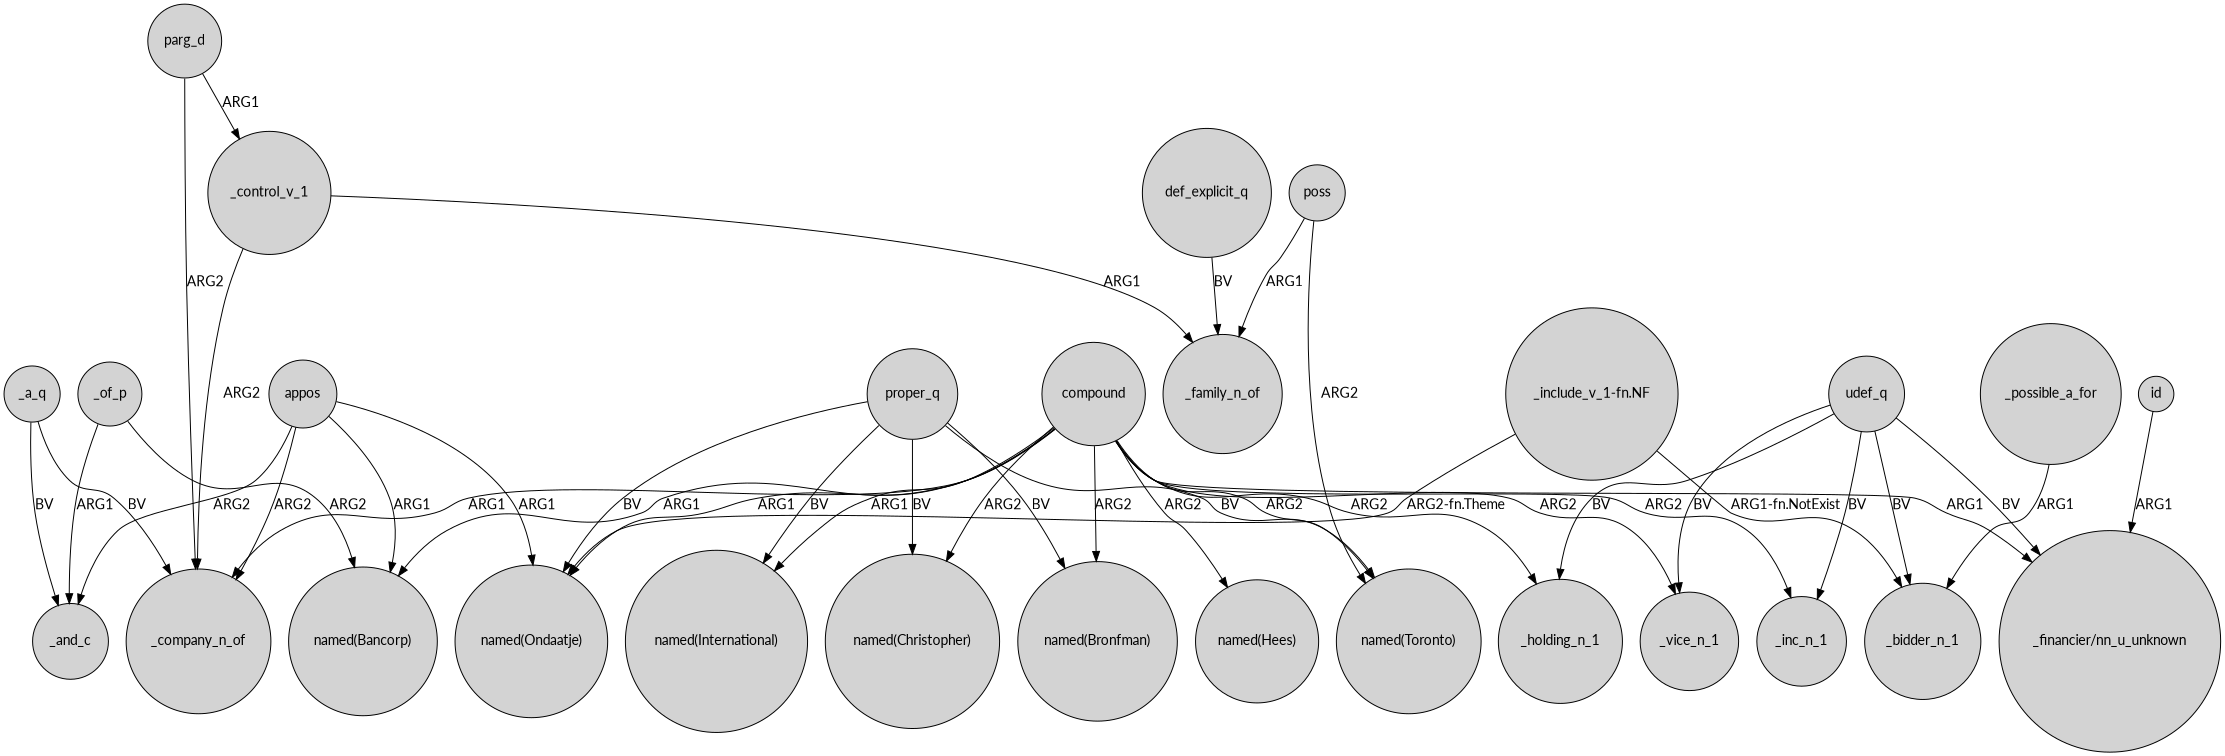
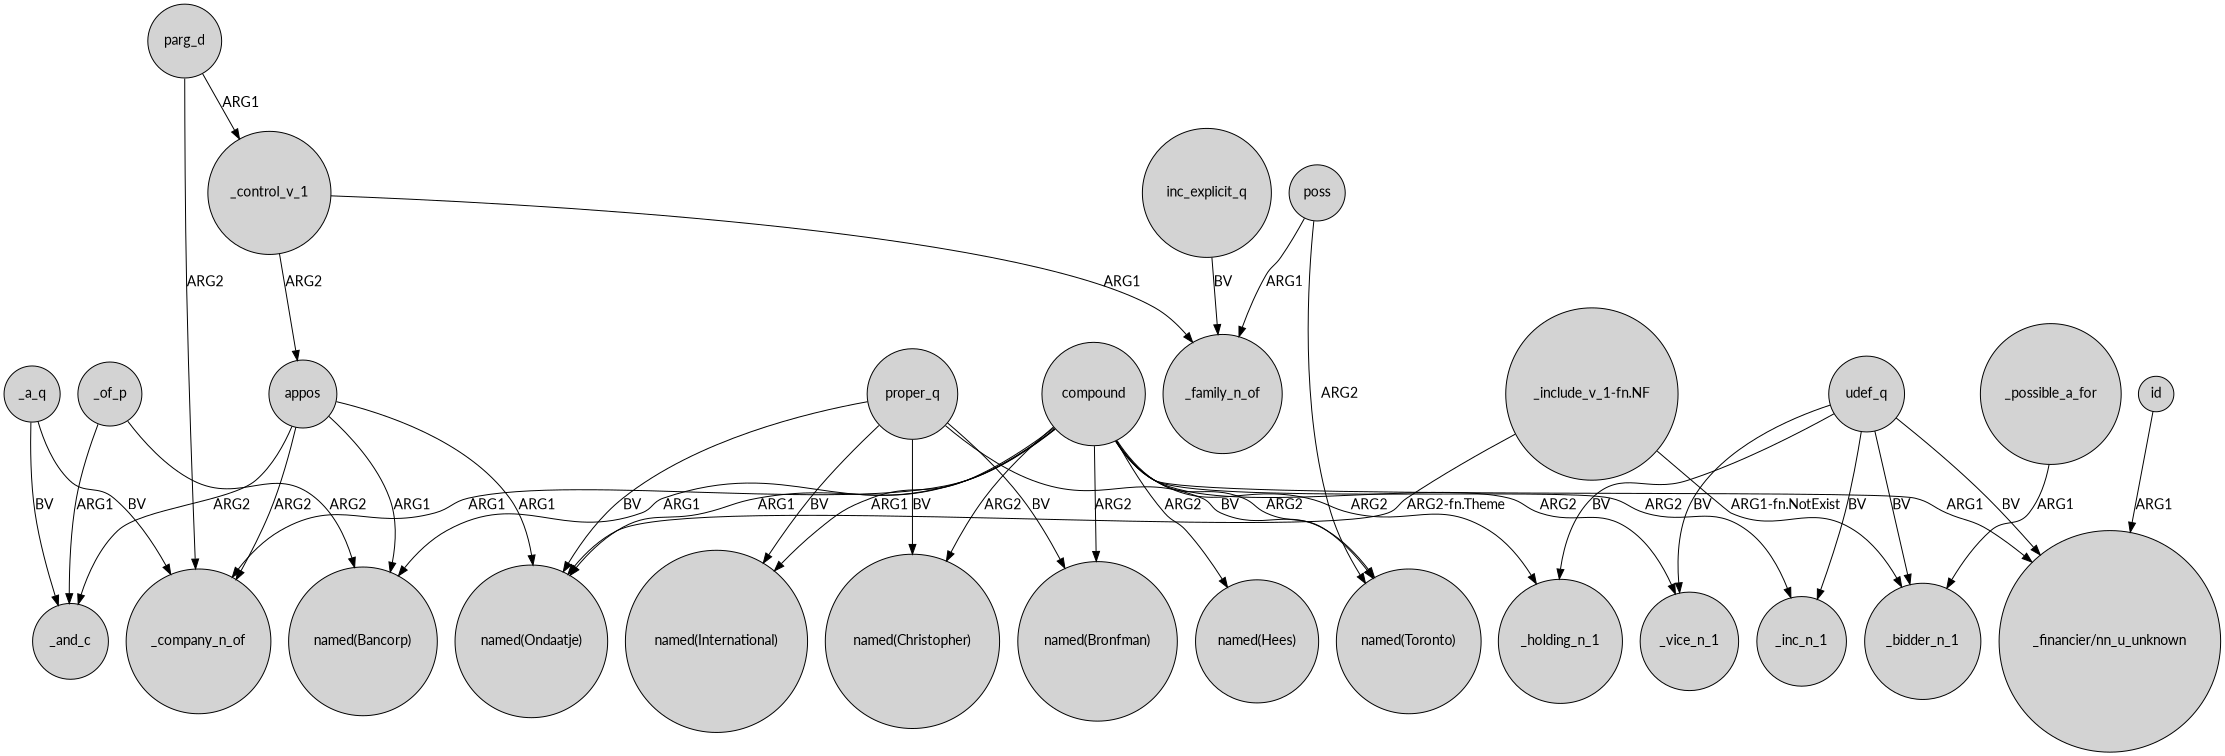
node "def_explicit_q": label "def_explicit_q" -> "inc_explicit_q"
edge "_control_v_1" -> "_company_n_of": now "_control_v_1" -> "appos"
